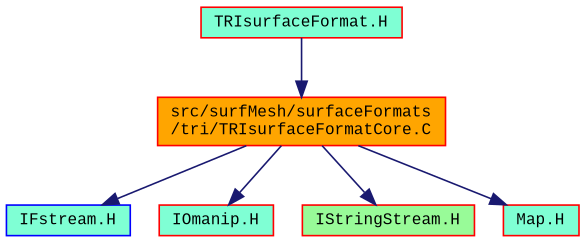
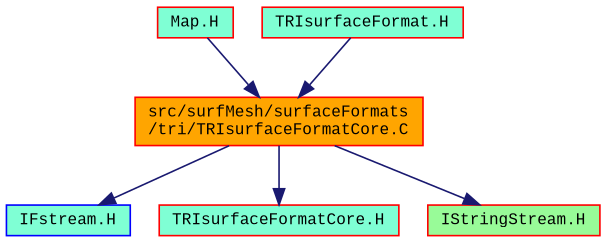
edge "src/surfMesh/surfaceFormats /tri/TRIsurfaceFormatCore.C" -> "Map.H": reversed
node "IOmanip.H": label "IOmanip.H" -> "TRIsurfaceFormatCore.H"
